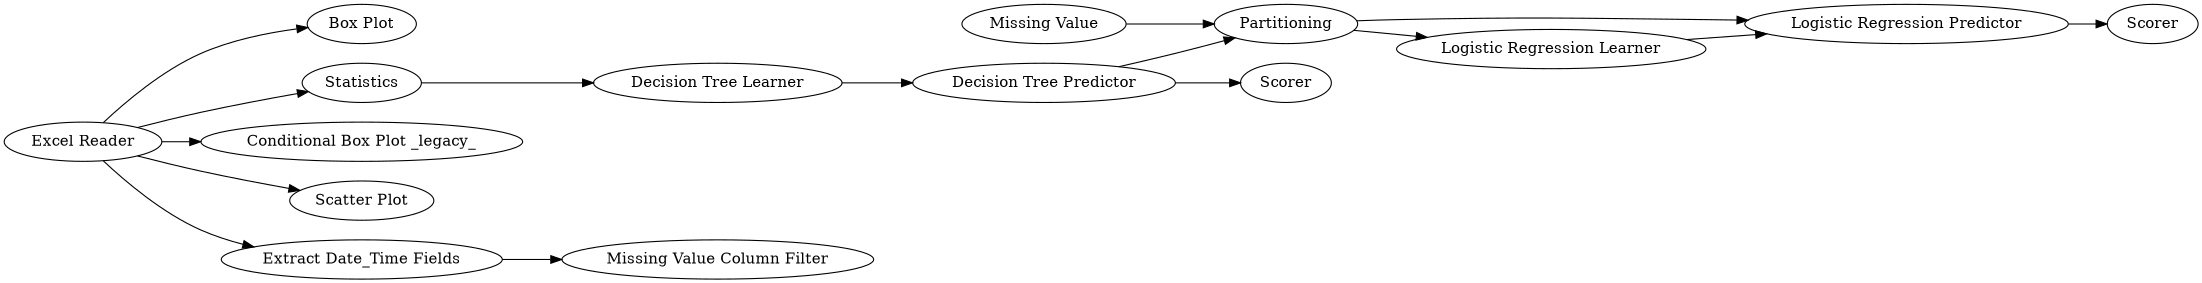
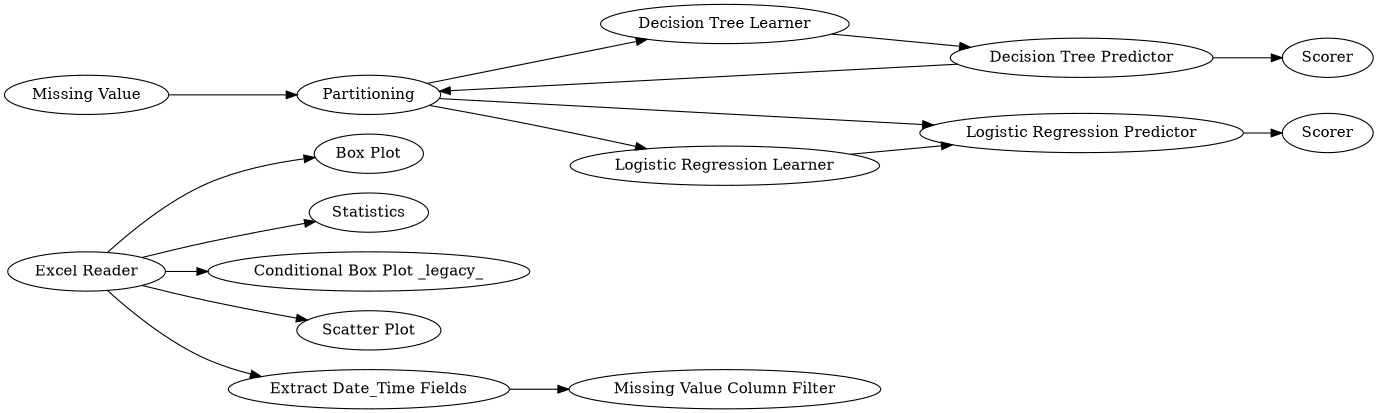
edge "Statistics" -> "Decision Tree Learner": now "Partitioning" -> "Decision Tree Learner"
